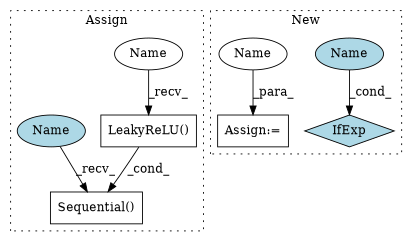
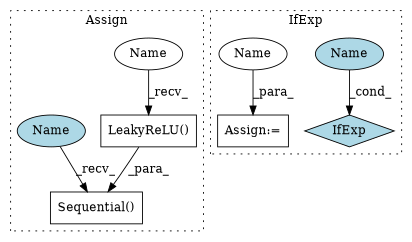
cluster "New": label "New" -> "IfExp"
edge "LeakyReLU()" -> "Sequential()": label "_cond_" -> "_para_"
